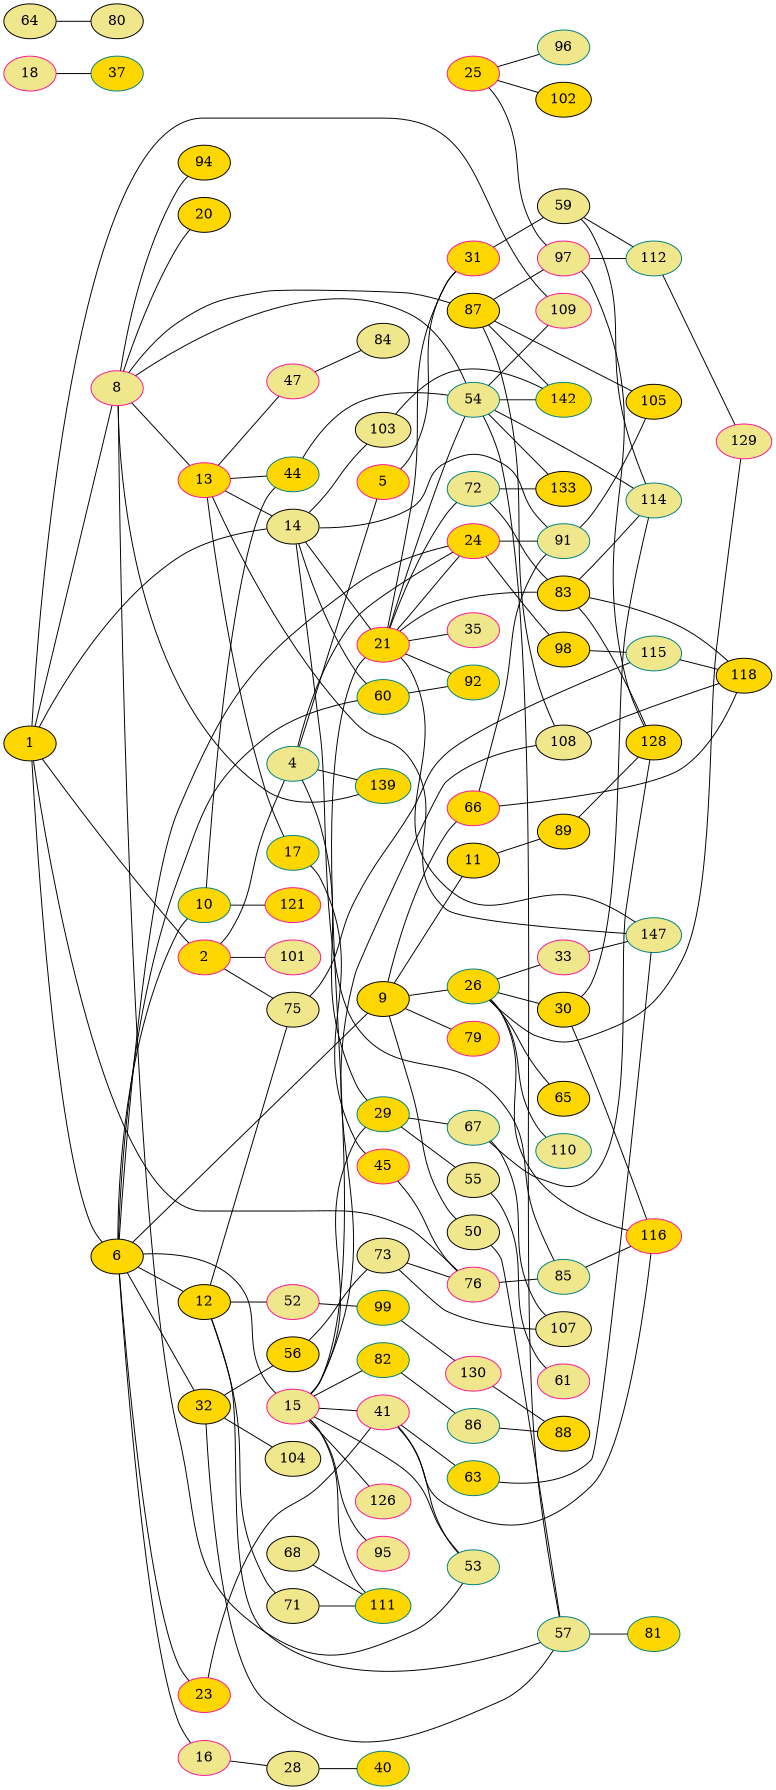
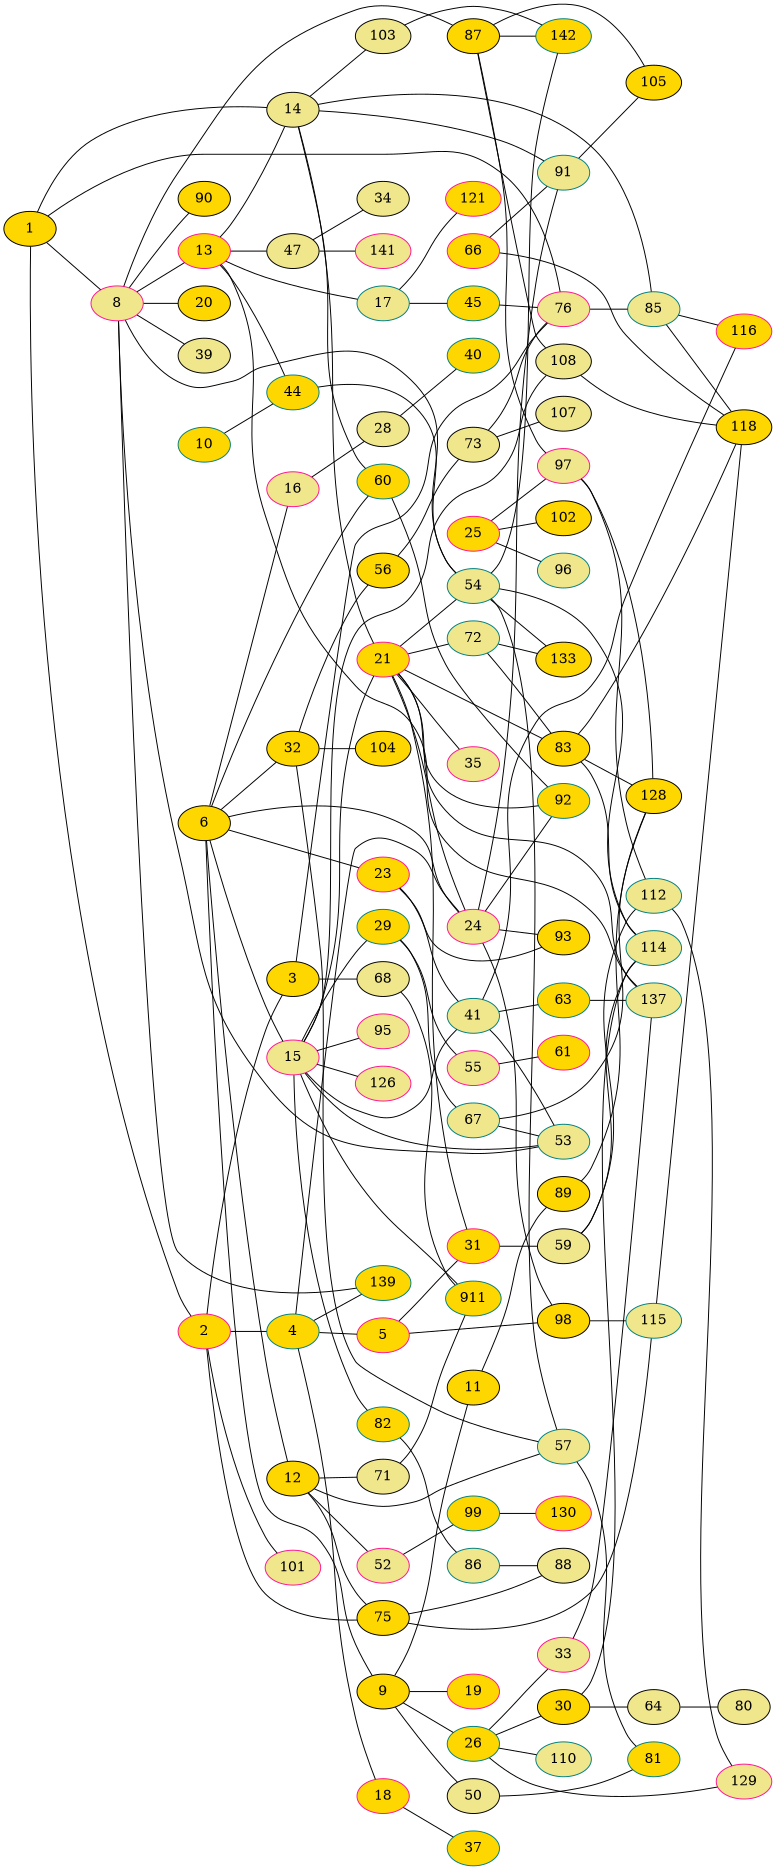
node "18": fillcolor khaki -> gold
node "94": label "94" -> "90"
node "141": added
node "109": removed
node "84": label "84" -> "34"
node "39": added
edge "85" -- "118": added
node "47": color deeppink -> black
node "24": fillcolor gold -> khaki
node "4": fillcolor khaki -> gold
node "17": fillcolor gold -> khaki
edge "92" -- "24": added
edge "66" -- "9": removed
edge "10" -- "121": now "17" -- "121"
node "147": label "147" -> "137"
node "93": added
edge "4" -- "29": now "4" -- "18"
node "3": added
edge "10" -- "6": removed
edge "1" -- "6": removed
node "75": fillcolor khaki -> gold
node "79": label "79" -> "19"
node "65": removed
edge "26" -- "116": removed
edge "30" -- "116": now "30" -- "64"
node "45": color deeppink -> teal
node "55": color black -> deeppink
edge "67" -- "107": now "67" -- "53"
edge "98" -- "5": added
node "130": fillcolor khaki -> gold
node "61": fillcolor khaki -> gold
edge "50" -- "57": now "50" -- "81"
edge "130" -- "88": now "75" -- "88"
node "41": color deeppink -> teal
node "88": fillcolor gold -> khaki
node "104": fillcolor khaki -> gold
node "111": label "111" -> "911"
